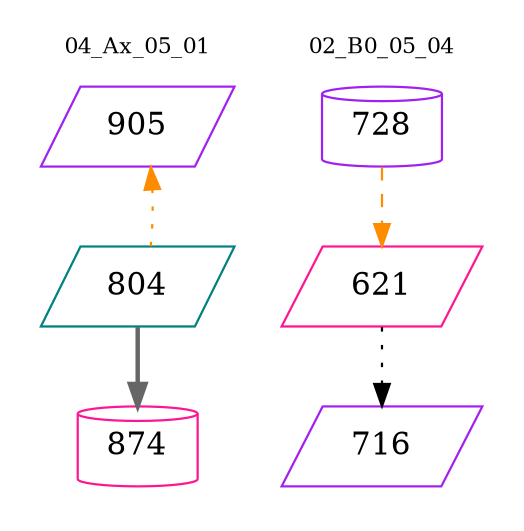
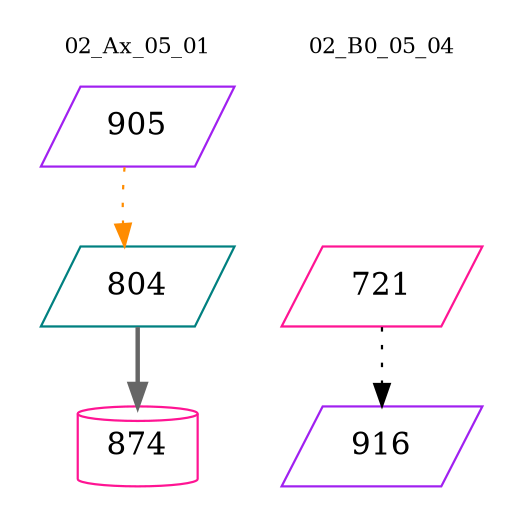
cluster "04_Ax_05_01": label "04_Ax_05_01" -> "02_Ax_05_01"
node "728": removed
edge "804" -> "905": reversed
node "621": label "621" -> "721"
node "716": label "716" -> "916"
